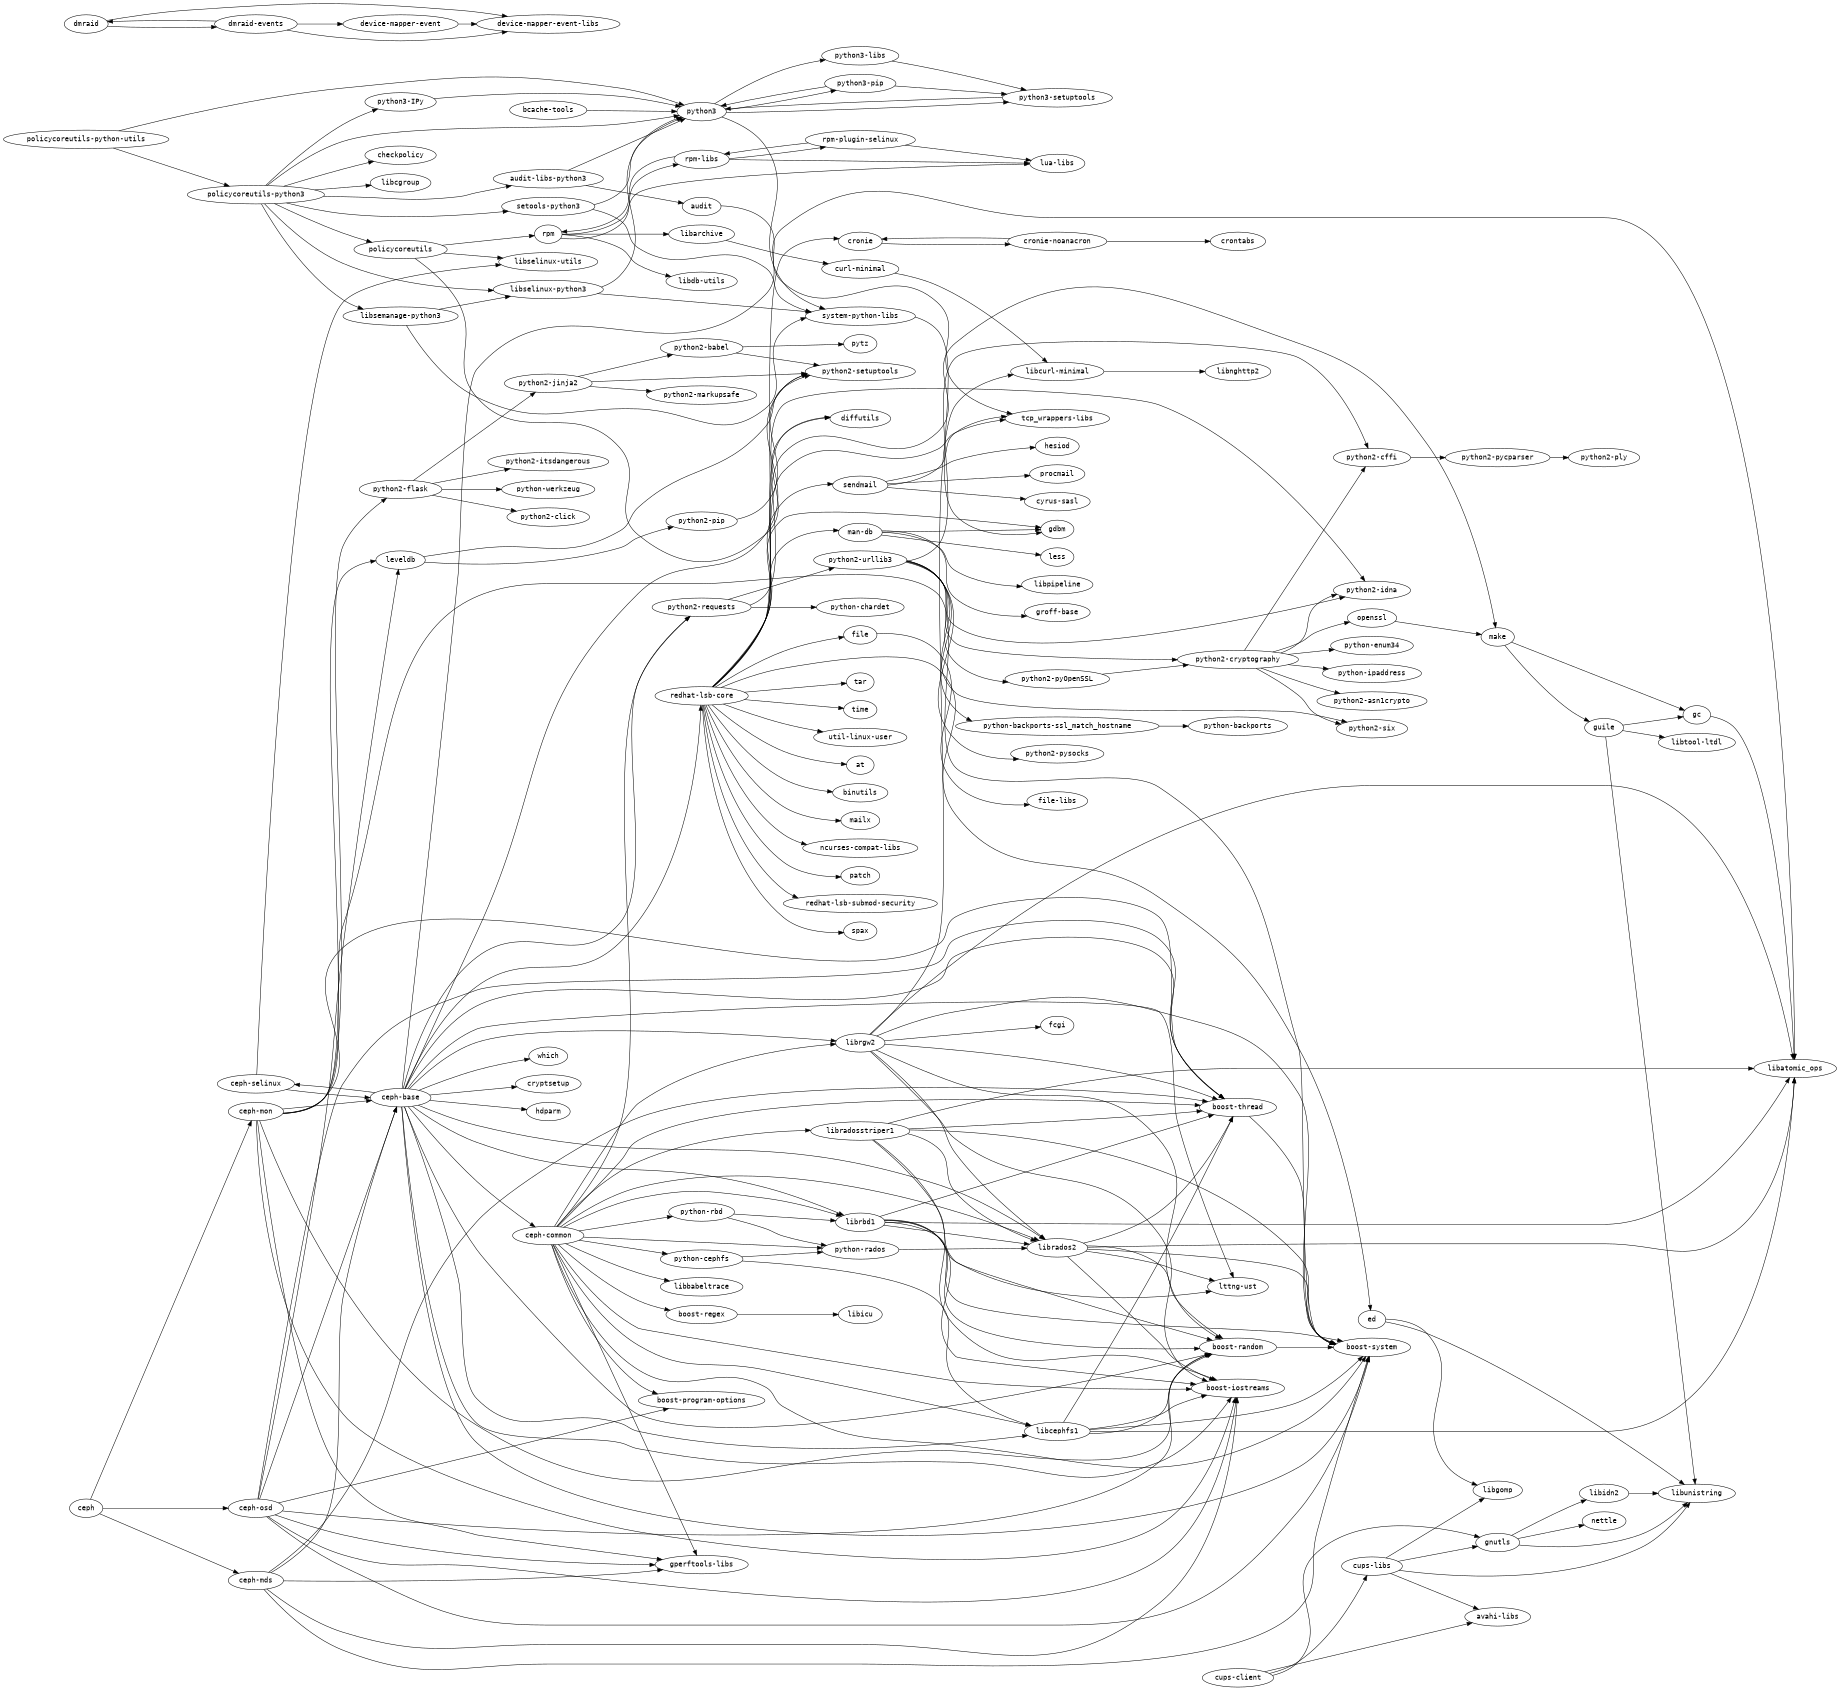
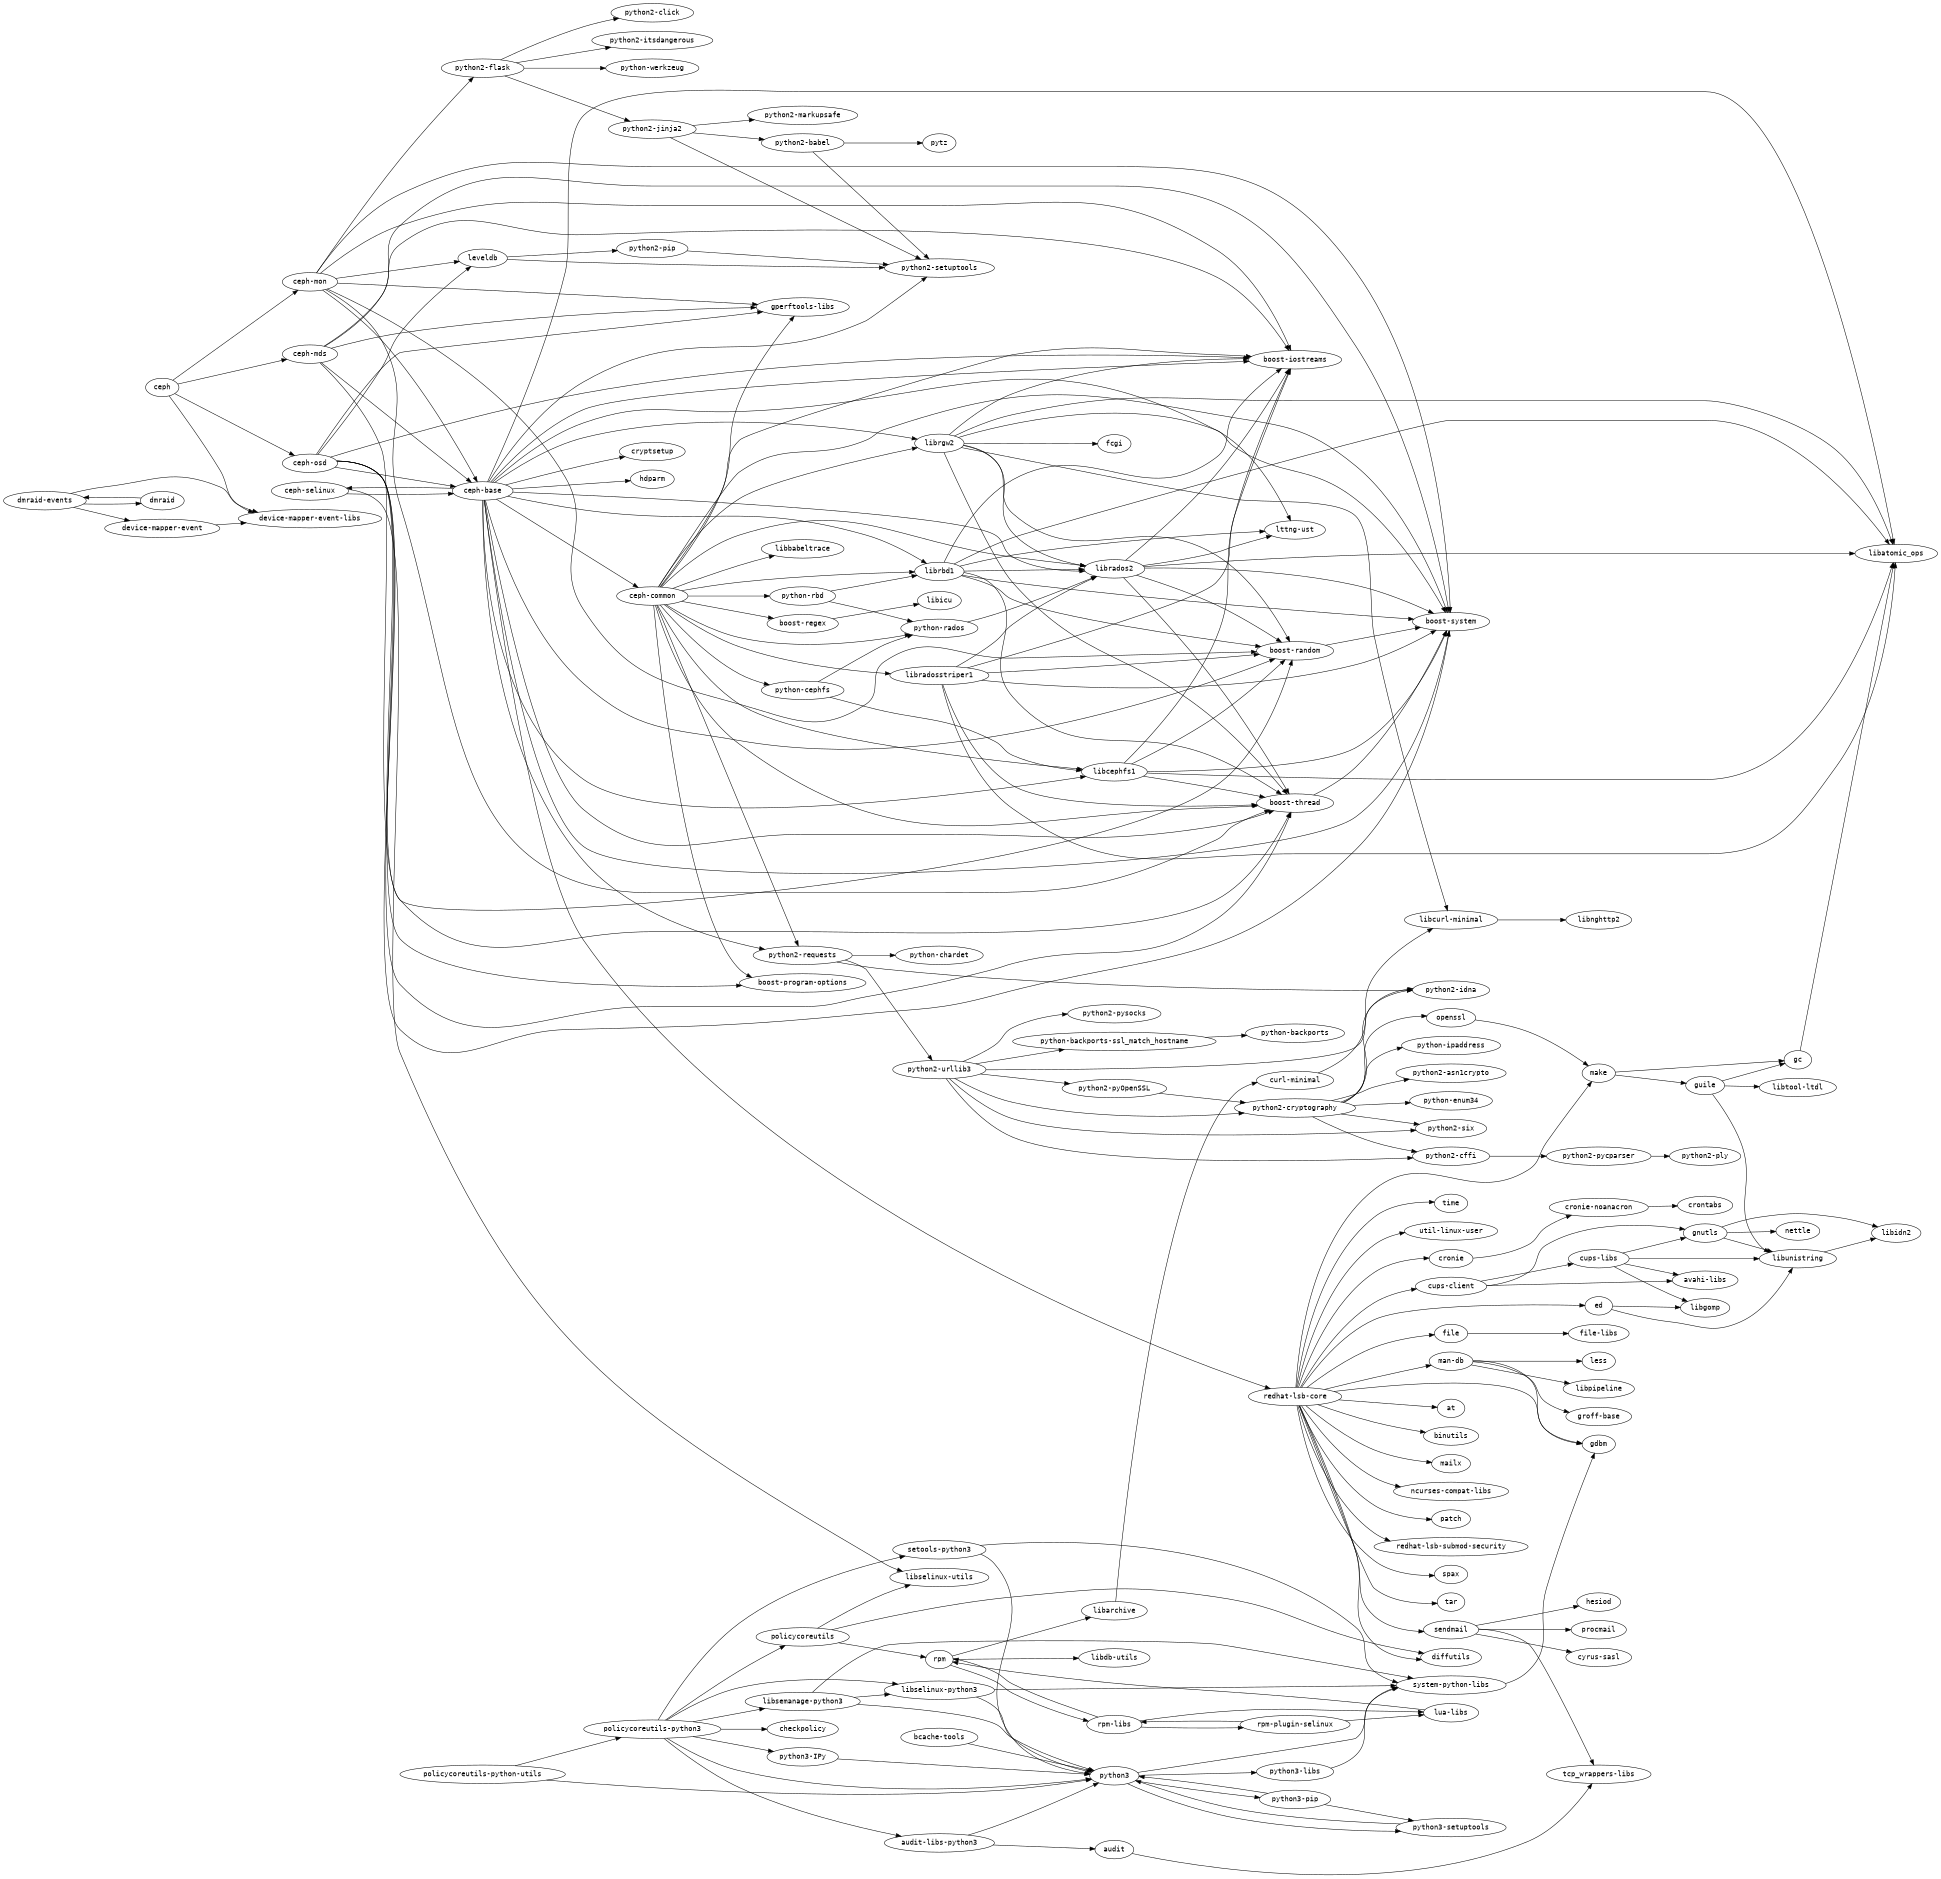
edge "dmraid" -> "device-mapper-event-libs": now "ceph" -> "device-mapper-event-libs"
edge "python3-libs" -> "python3-setuptools": now "python3-libs" -> "system-python-libs"
edge "rpm" -> "lua-libs": reversed
node "libcgroup": removed
edge "cronie-noanacron" -> "cronie": removed
edge "redhat-lsb-core" -> "tcp_wrappers-libs": now "redhat-lsb-core" -> "cups-client"
node "which": removed
edge "libidn2" -> "libunistring": reversed
edge "libsemanage-python3" -> "python3": added
